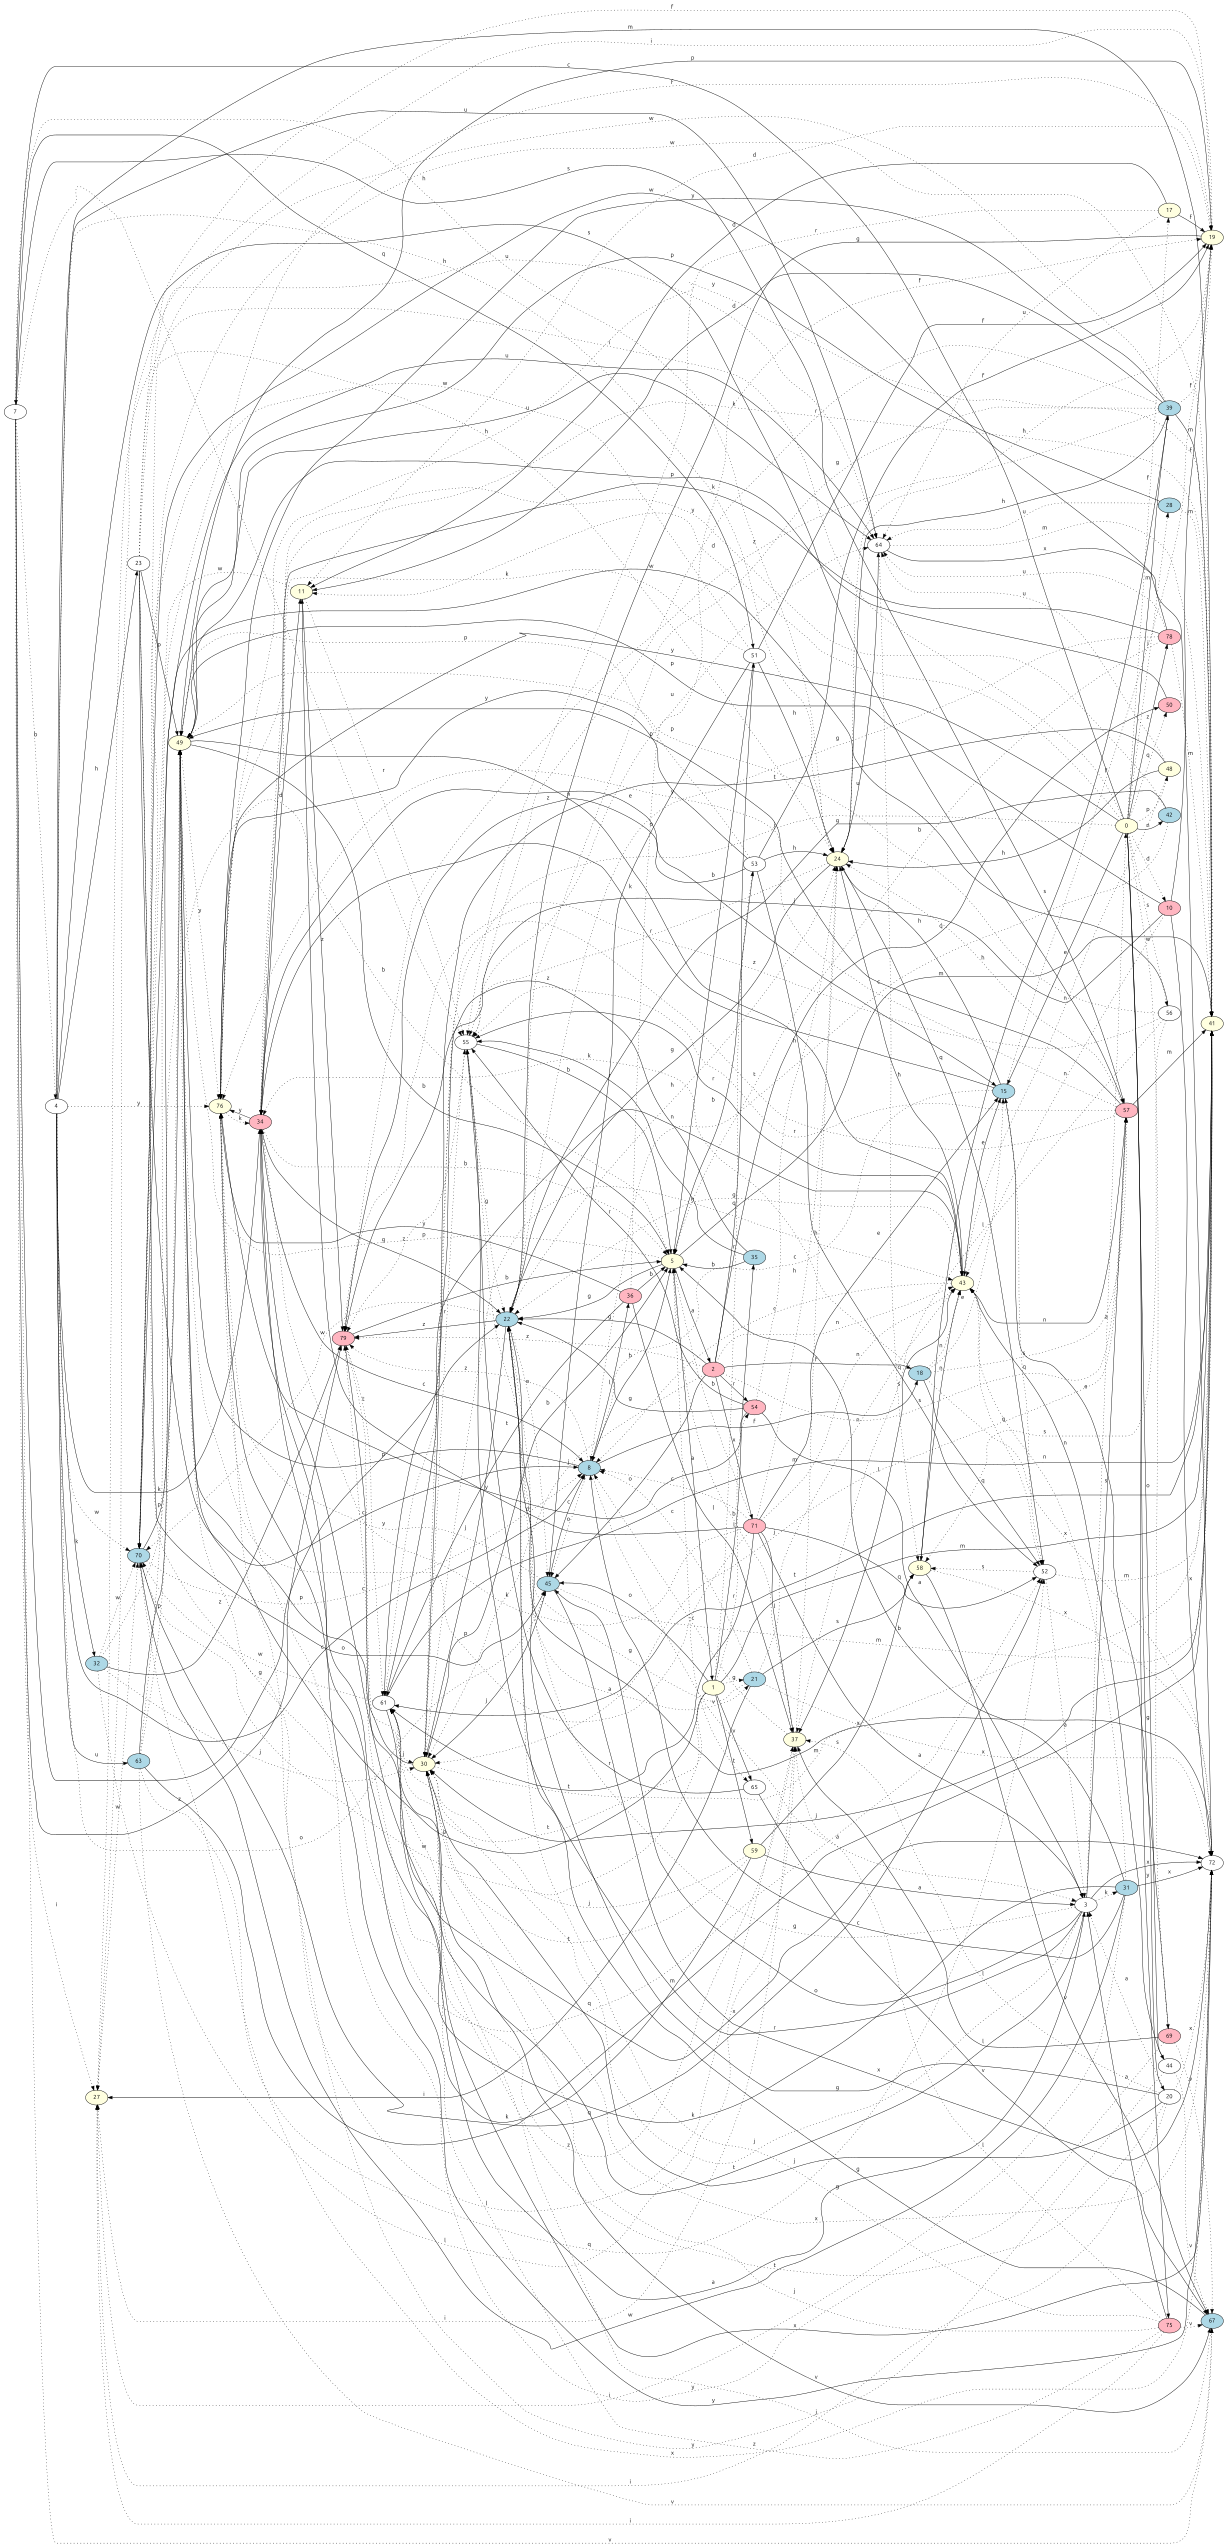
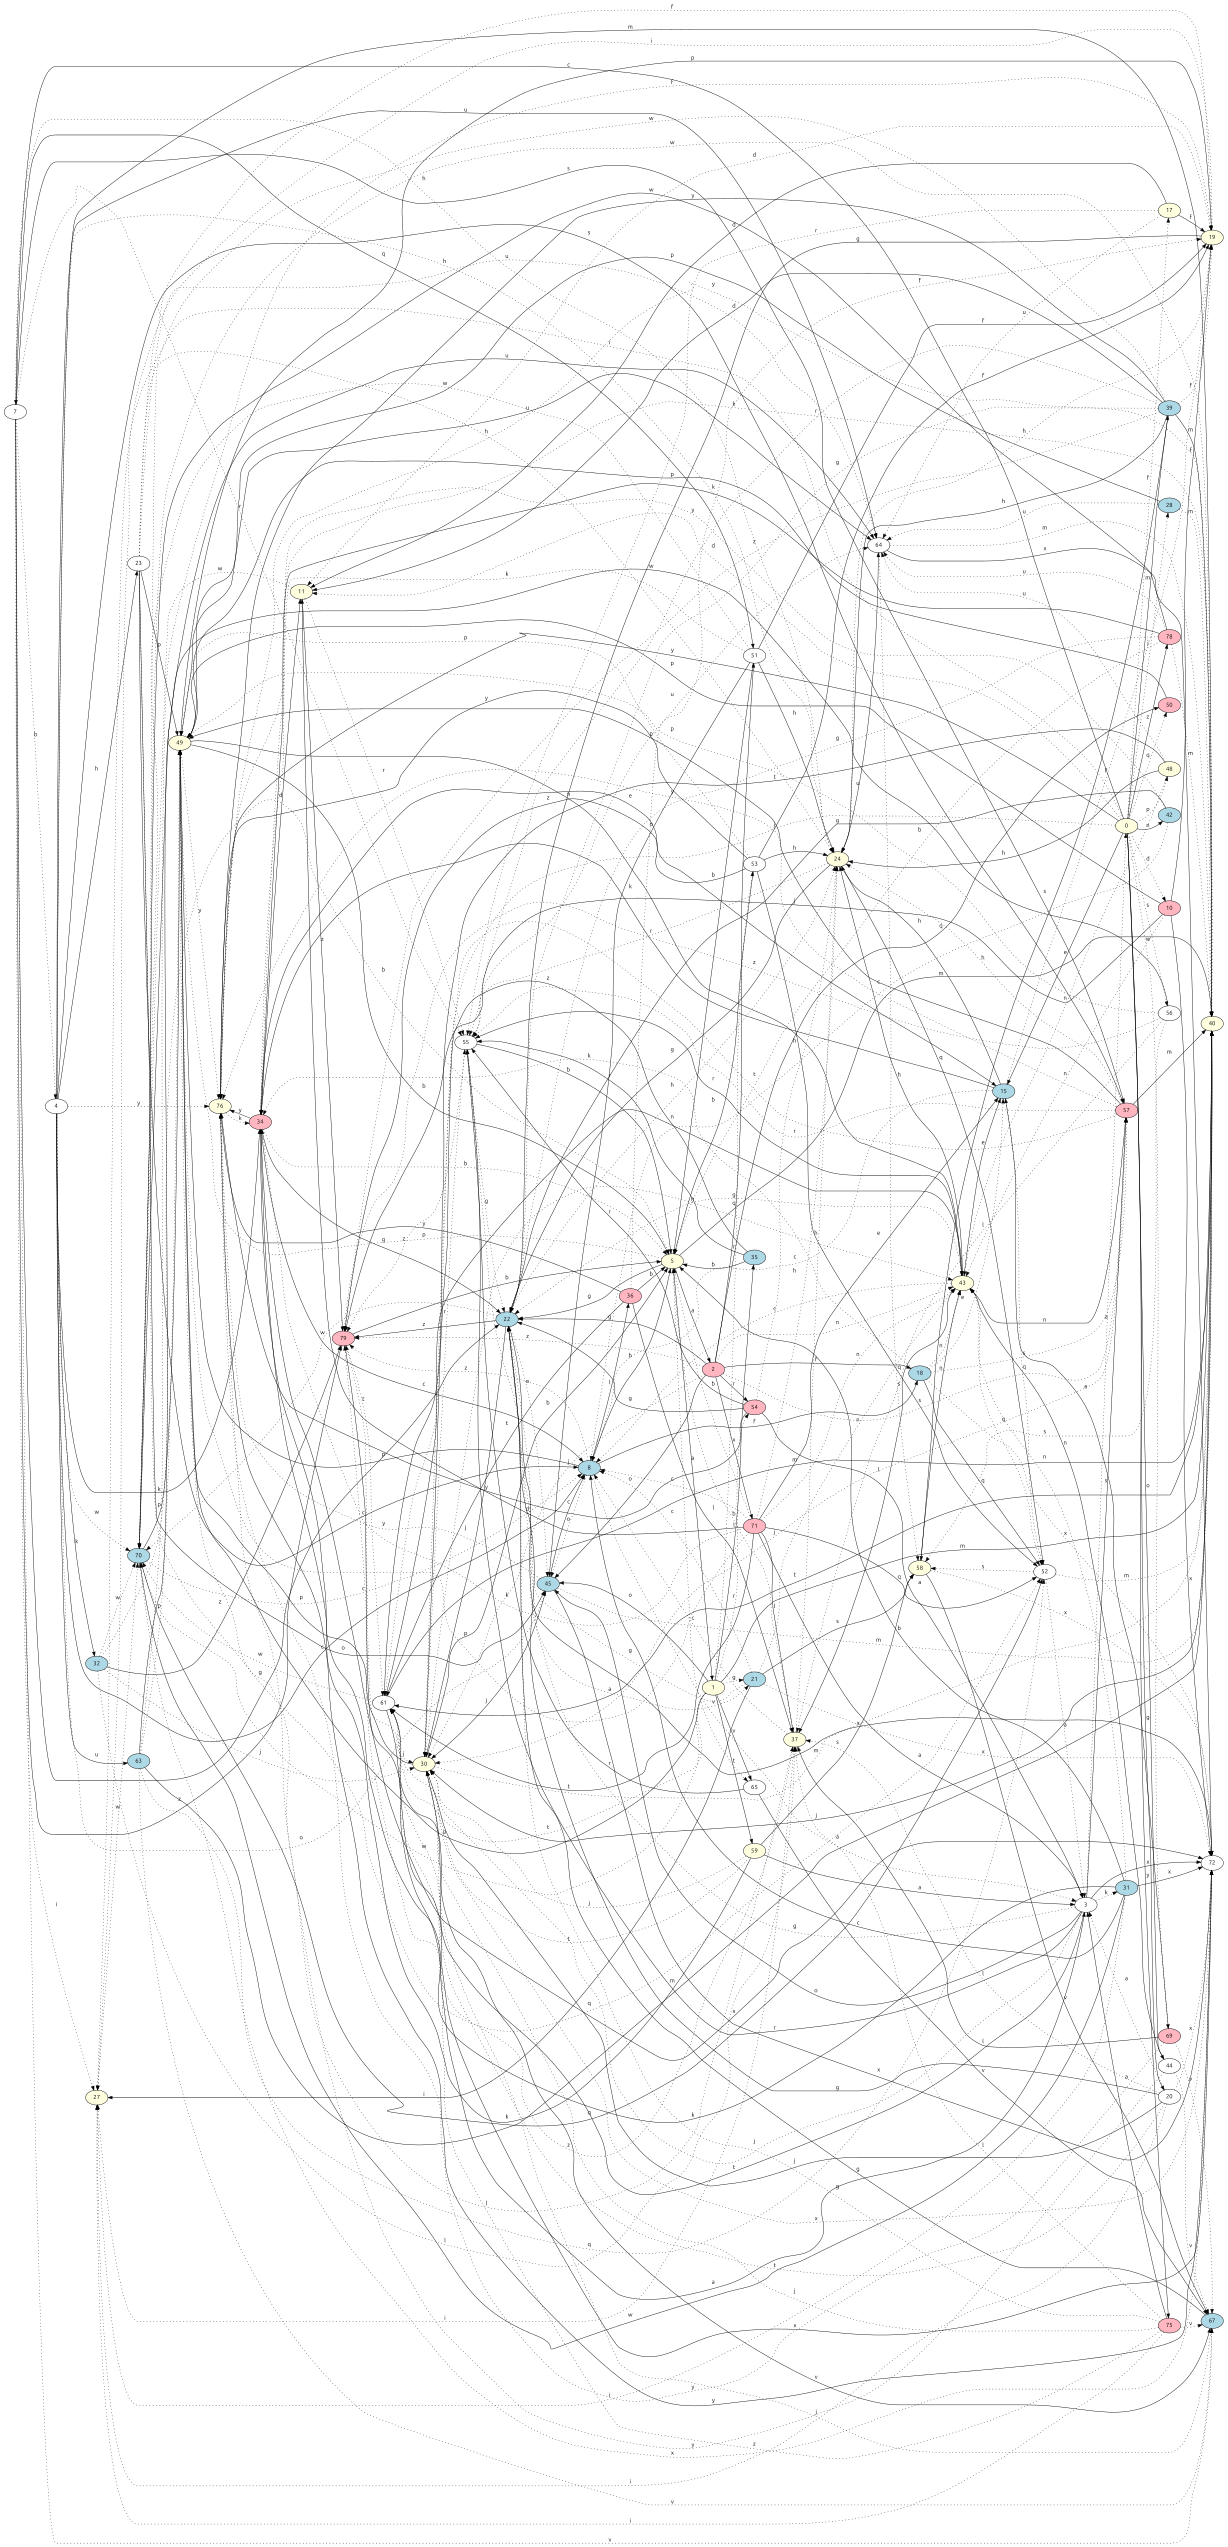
node "41": label "41" -> "40"
